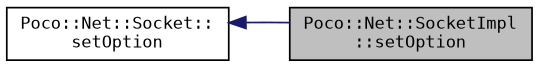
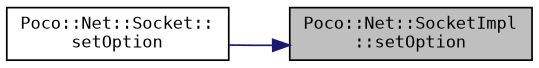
edge "Poco::Net::SocketImpl ::setOption" -> "Poco::Net::Socket:: setOption": reversed
